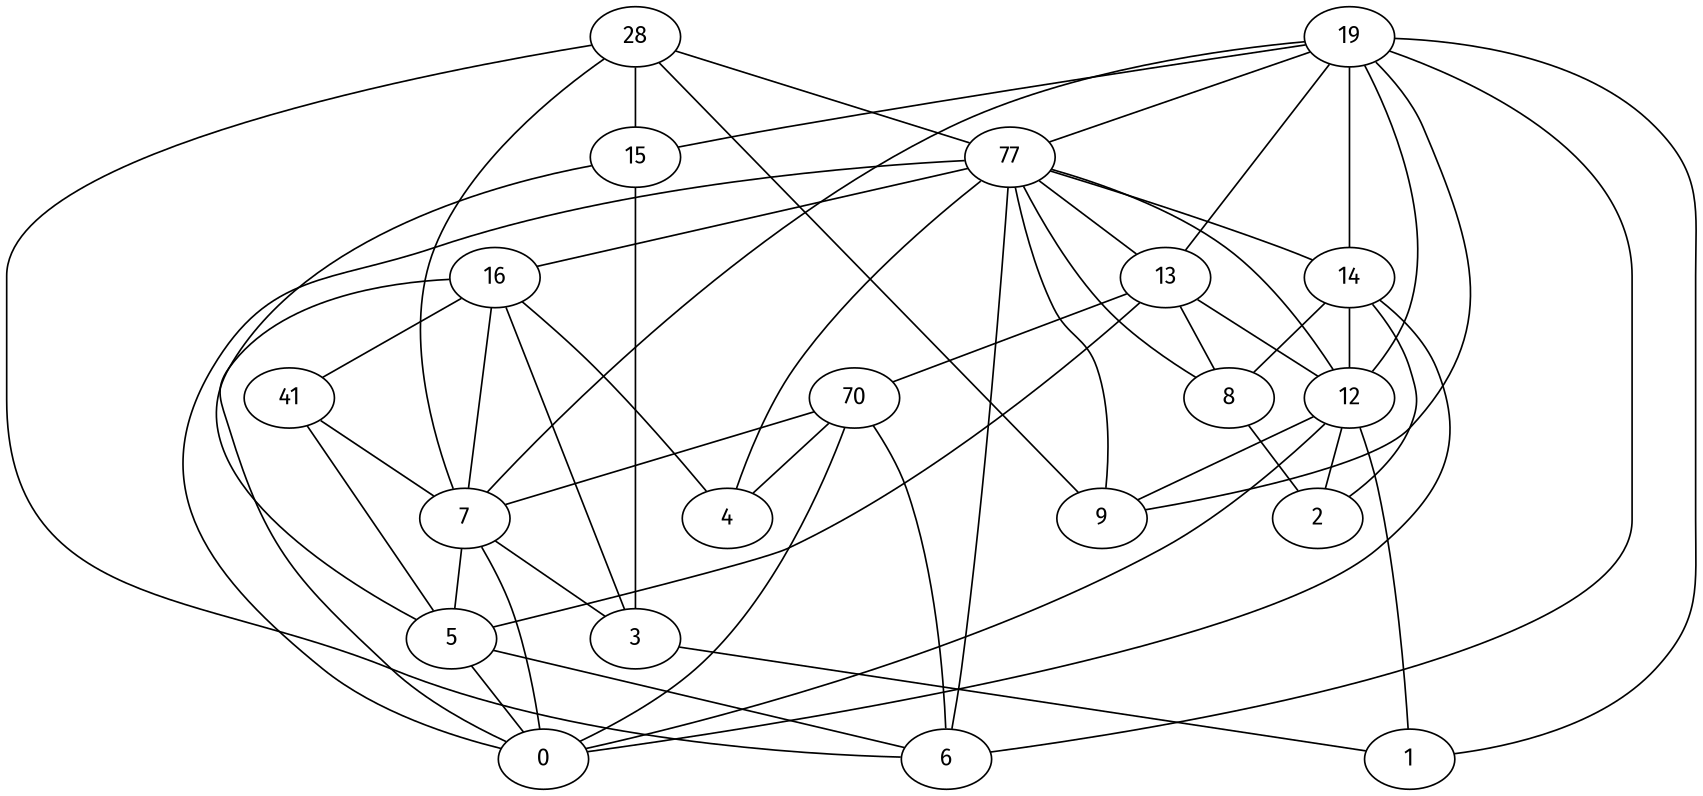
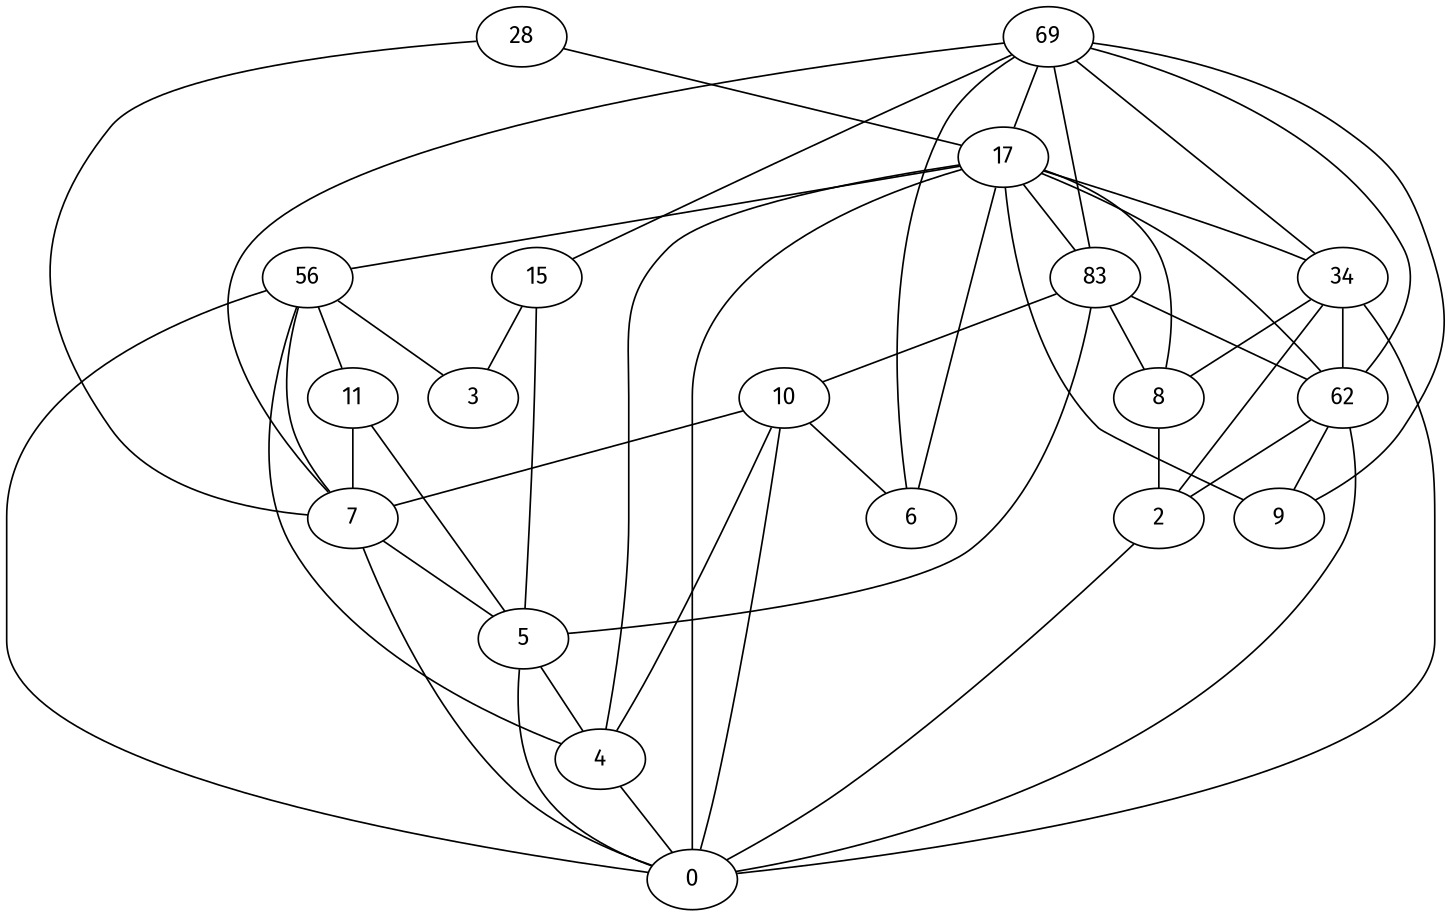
node "19": label "19" -> "69"
edge "28" -- "15": removed
node "77": label "77" -> "17"
edge "28" -- "9": removed
node "16": label "16" -> "56"
node "13": label "13" -> "83"
node "14": label "14" -> "34"
node "41": label "41" -> "11"
node "70": label "70" -> "10"
node "12": label "12" -> "62"
edge "28" -- "6": removed
edge "7" -- "3": removed
edge "5" -- "6": now "5" -- "4"
edge "2" -- "0": added
node "1": removed
edge "4" -- "0": added
